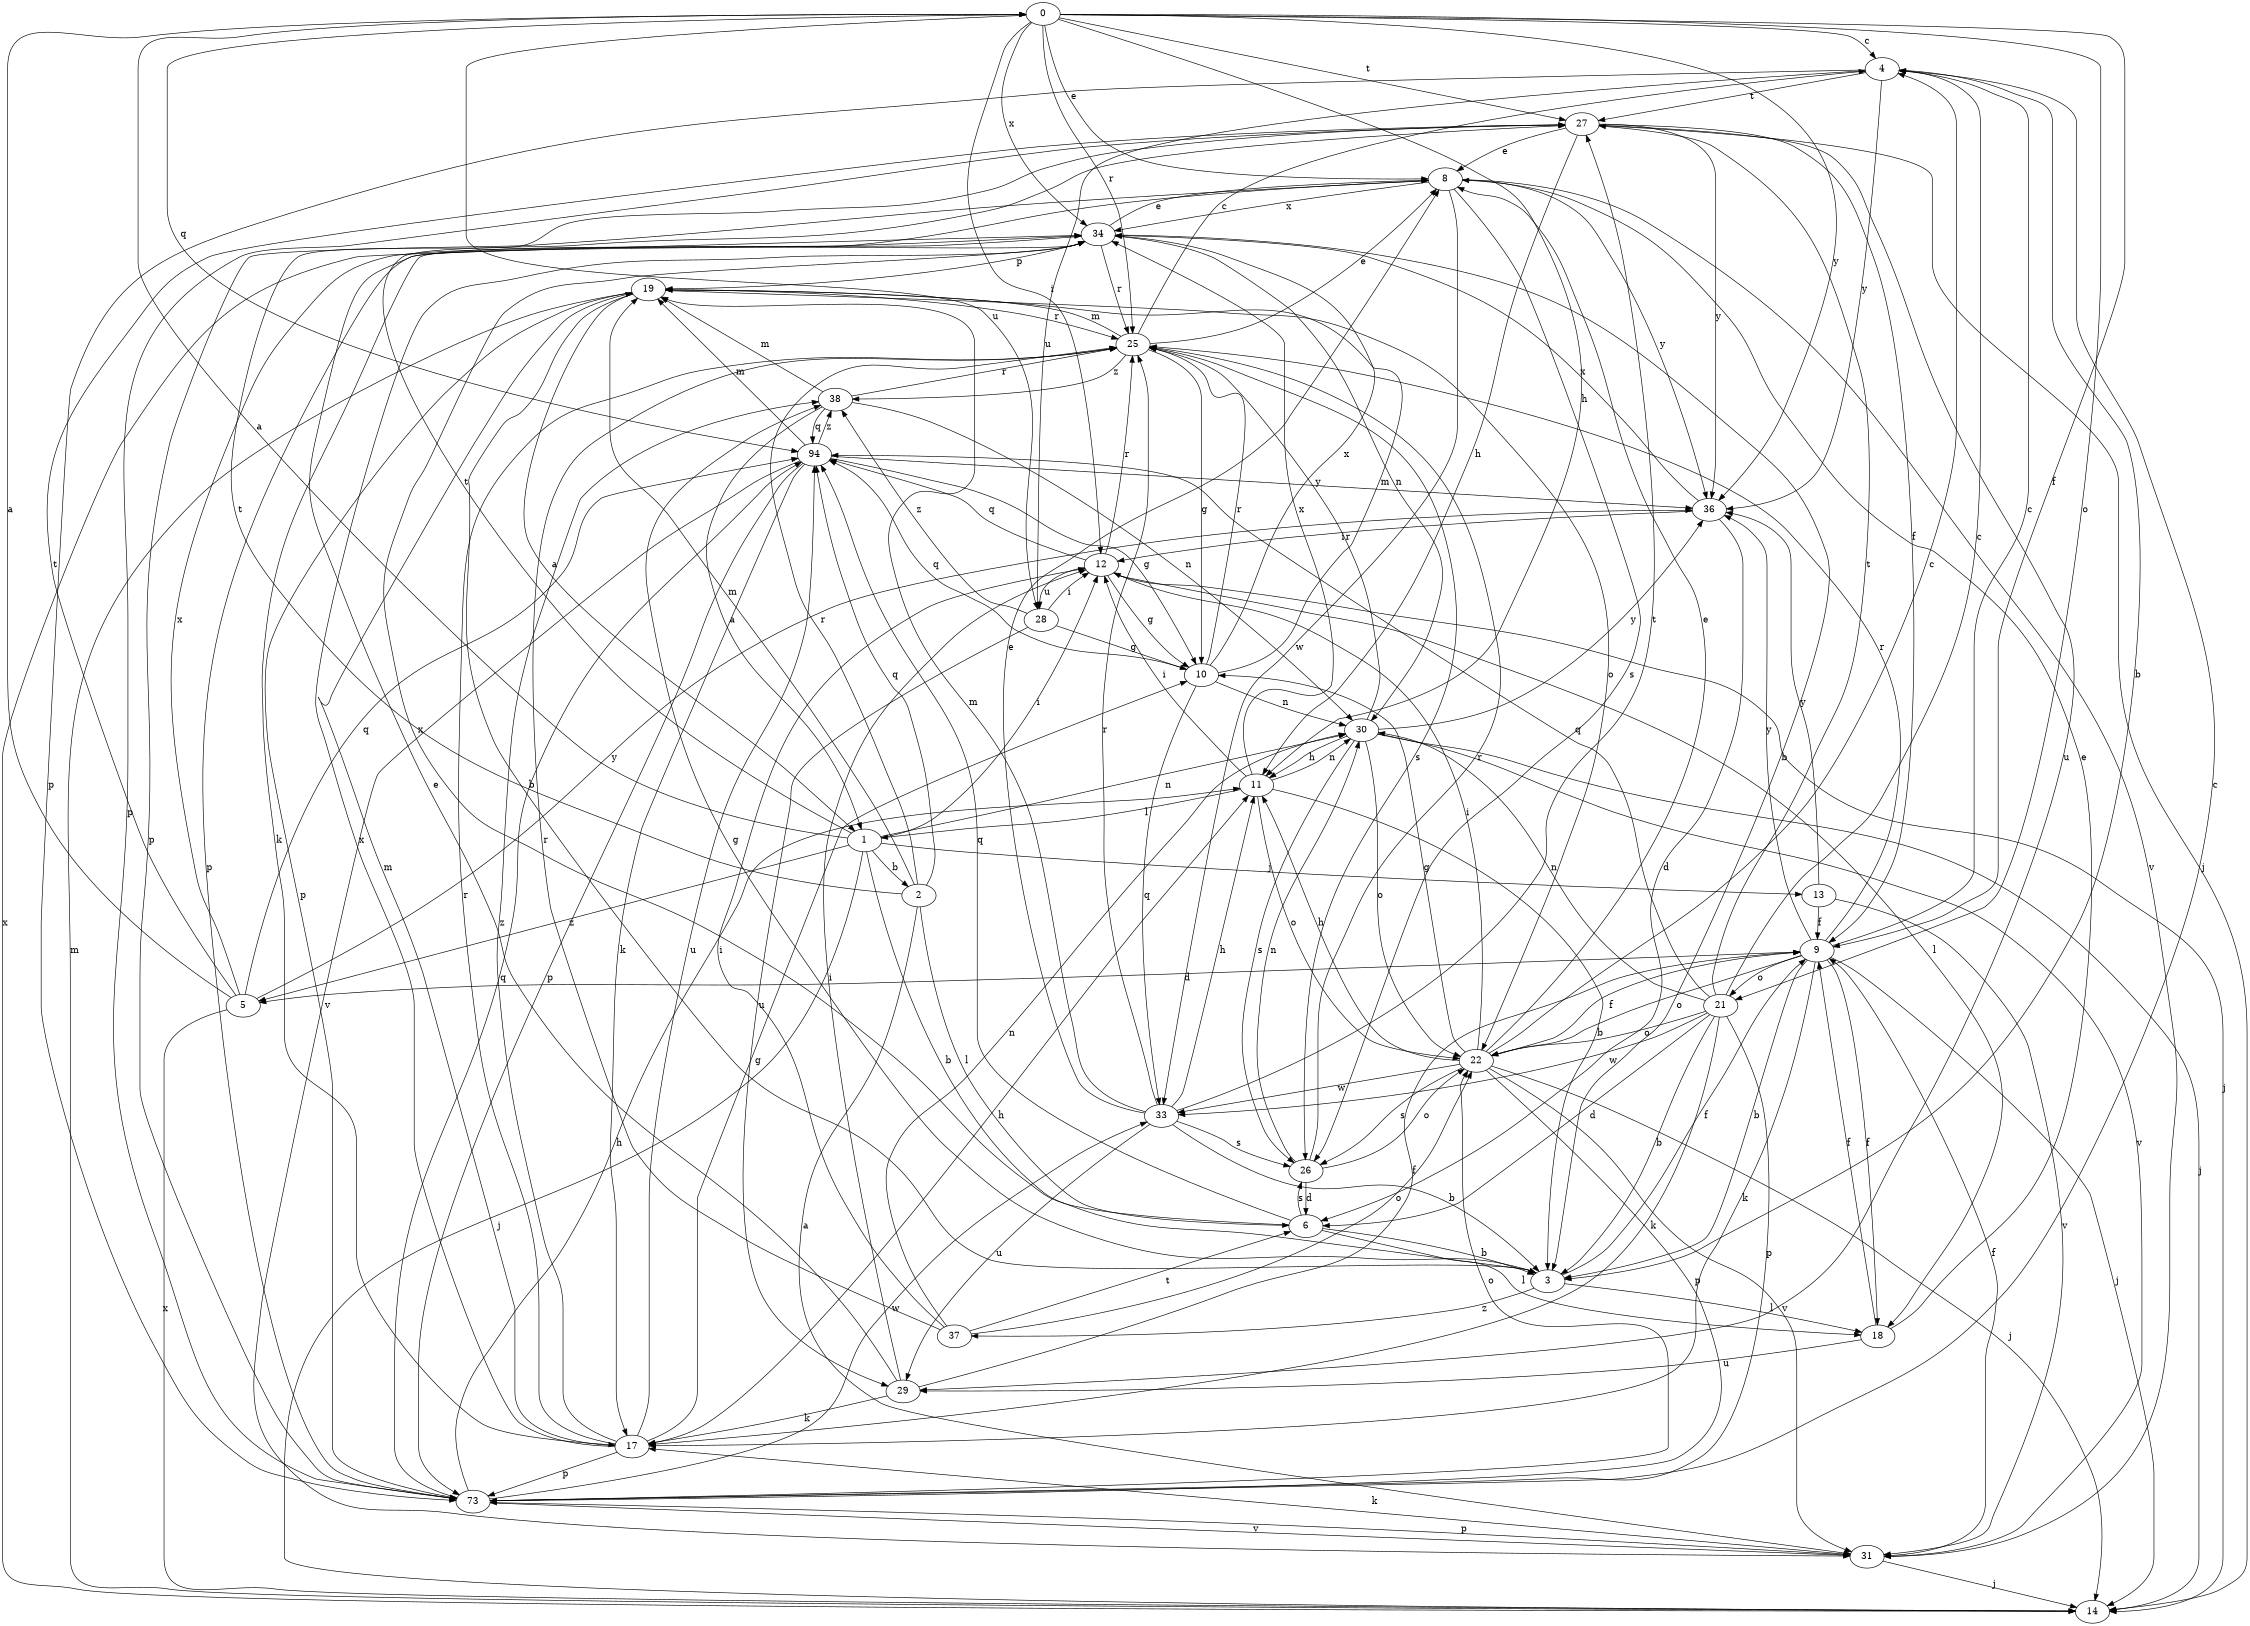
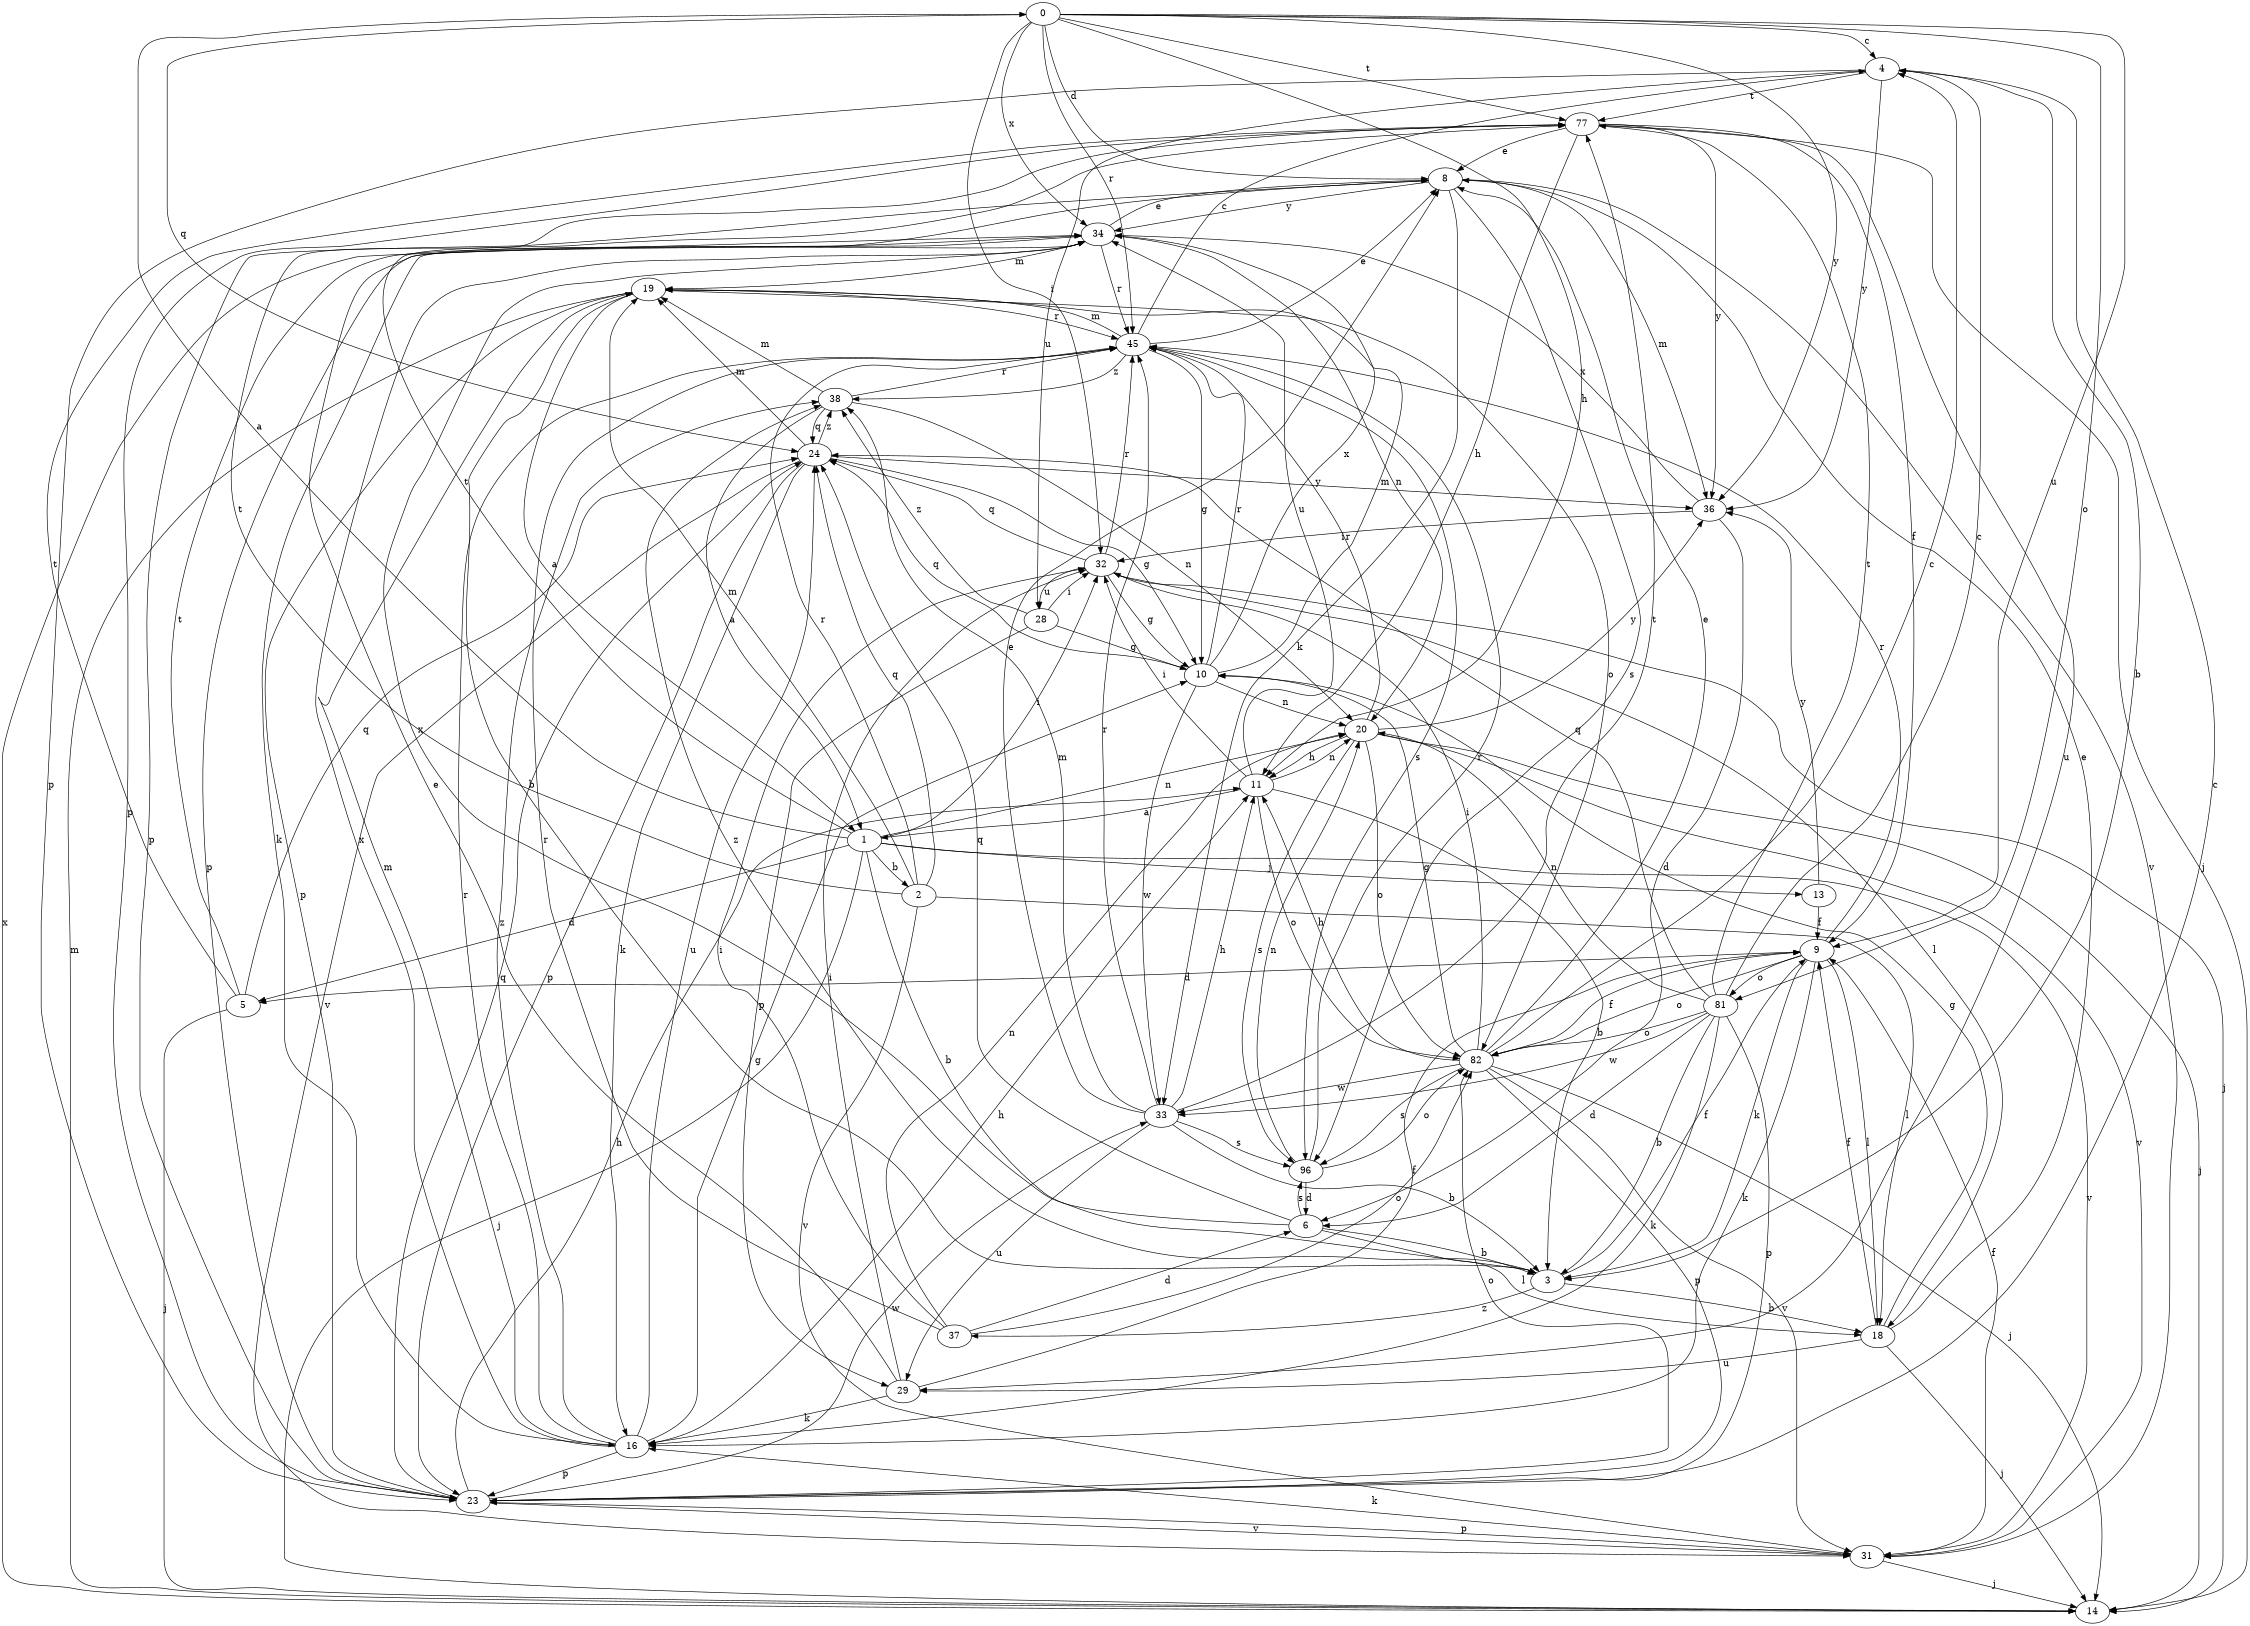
edge "5" -> "0": removed, label "a"
edge "0" -> "8": label "e" -> "d"
node "27": label "27" -> "77"
edge "8" -> "34": label "x" -> "y"
edge "0" -> "28": removed, label "u"
edge "34" -> "19": label "p" -> "m"
node "25": label "25" -> "45"
edge "8" -> "36": label "y" -> "m"
node "94": label "94" -> "24"
edge "0" -> "9": label "f" -> "u"
edge "11" -> "34": label "x" -> "u"
edge "9" -> "4": removed, label "c"
edge "34" -> "3": removed, label "b"
node "12": label "12" -> "32"
edge "33" -> "19": now "33" -> "38"
edge "5" -> "36": removed, label "y"
edge "5" -> "34": label "x" -> "t"
edge "8" -> "33": label "w" -> "k"
edge "9" -> "36": removed, label "y"
node "30": label "30" -> "20"
edge "11" -> "1": label "l" -> "a"
edge "3" -> "38": label "g" -> "z"
edge "10" -> "33": label "q" -> "w"
edge "18" -> "10": added, label "g"
edge "1" -> "5": label "z" -> "d"
edge "28" -> "29": label "u" -> "p"
node "21": label "21" -> "81"
node "22": label "22" -> "82"
edge "9" -> "3": label "b" -> "k"
edge "9" -> "18": label "f" -> "l"
edge "2" -> "6": now "2" -> "18"
node "26": label "26" -> "96"
edge "13" -> "31": now "1" -> "31"
edge "2" -> "31": label "a" -> "v"
edge "9" -> "14": now "18" -> "14"
edge "37" -> "6": label "t" -> "d"
edge "5" -> "14": label "x" -> "j"
edge "3" -> "18": label "l" -> "b"
node "17": label "17" -> "16"
node "73": label "73" -> "23"
